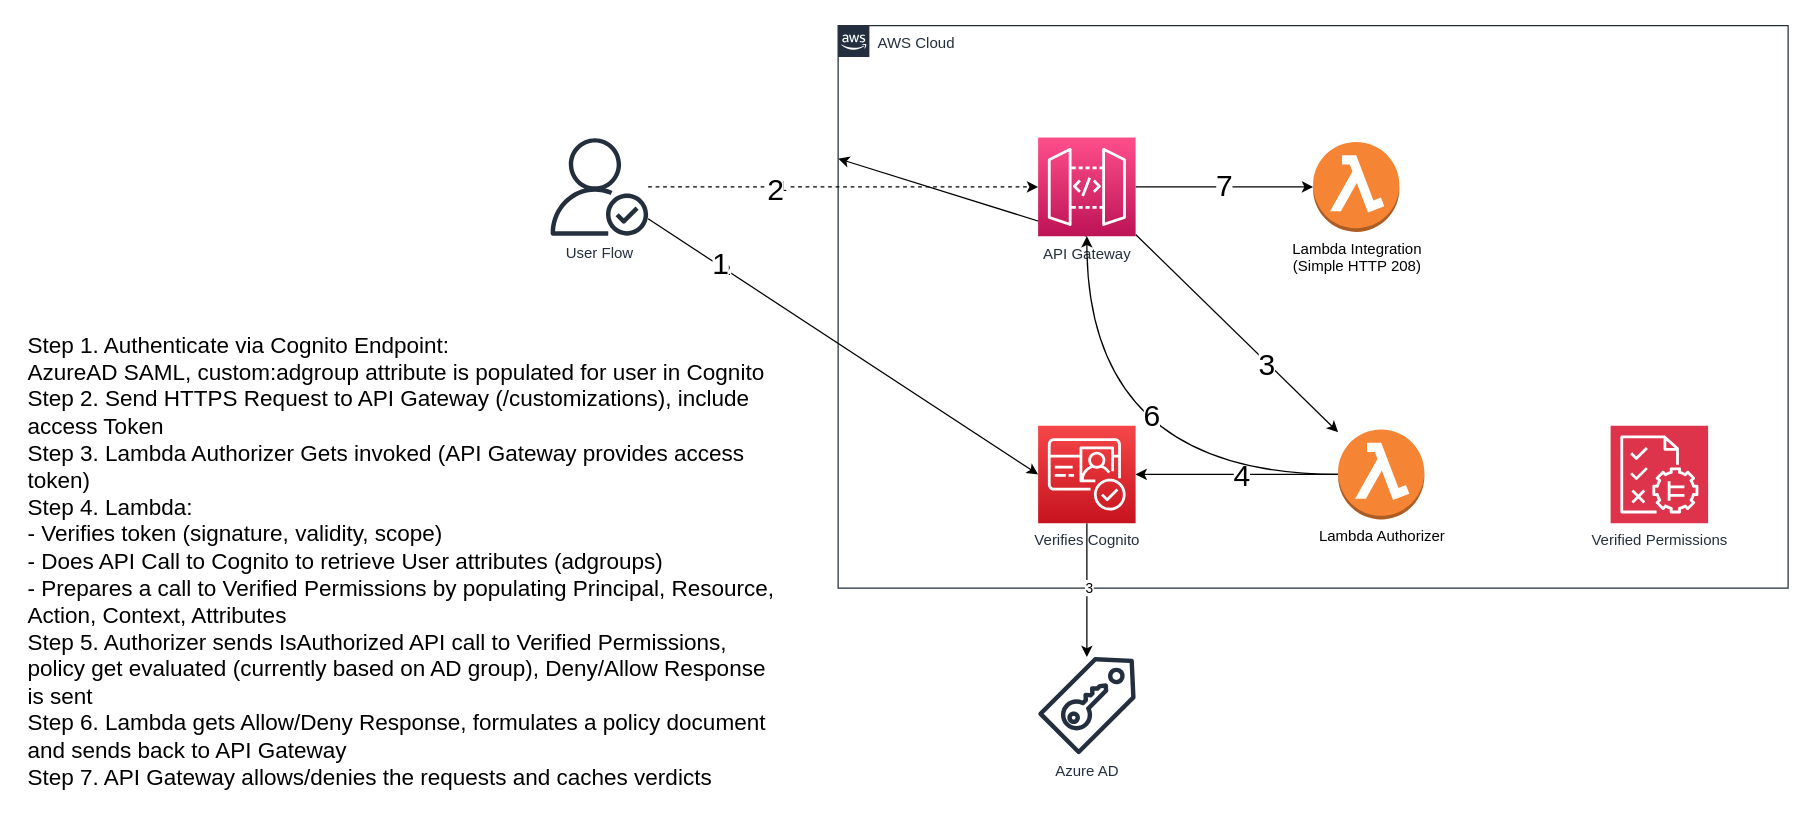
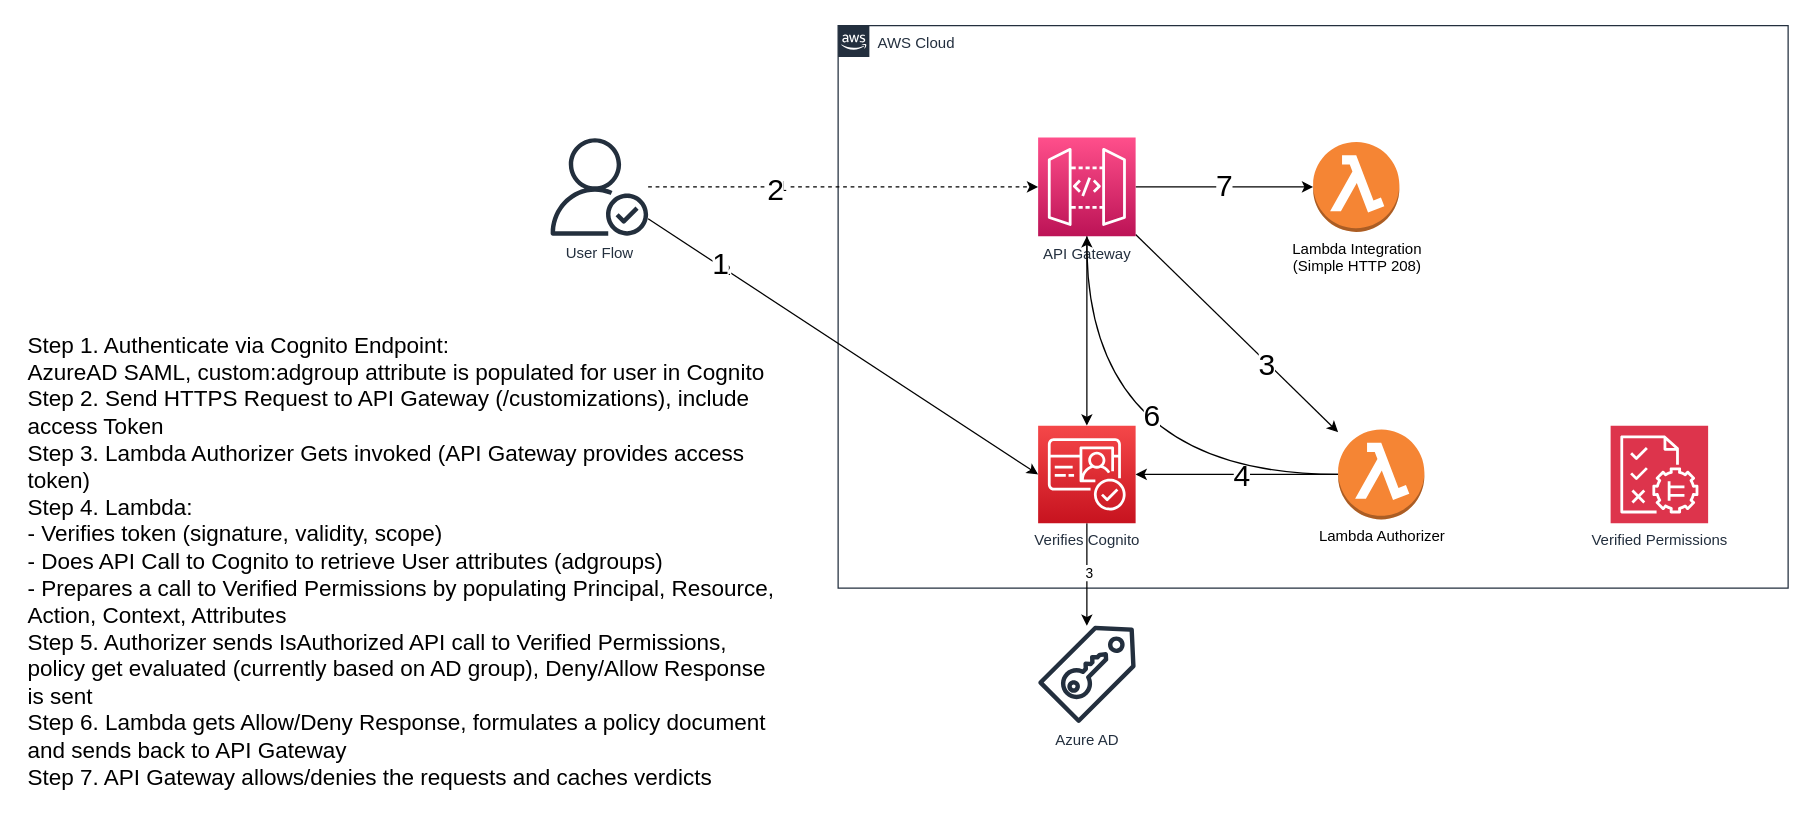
edge "API Gateway" -> "AWS Cloud": now "API Gateway" -> "Verifies Cognito"
node "Azure AD": moved (1087, 706) -> (1087, 674)
